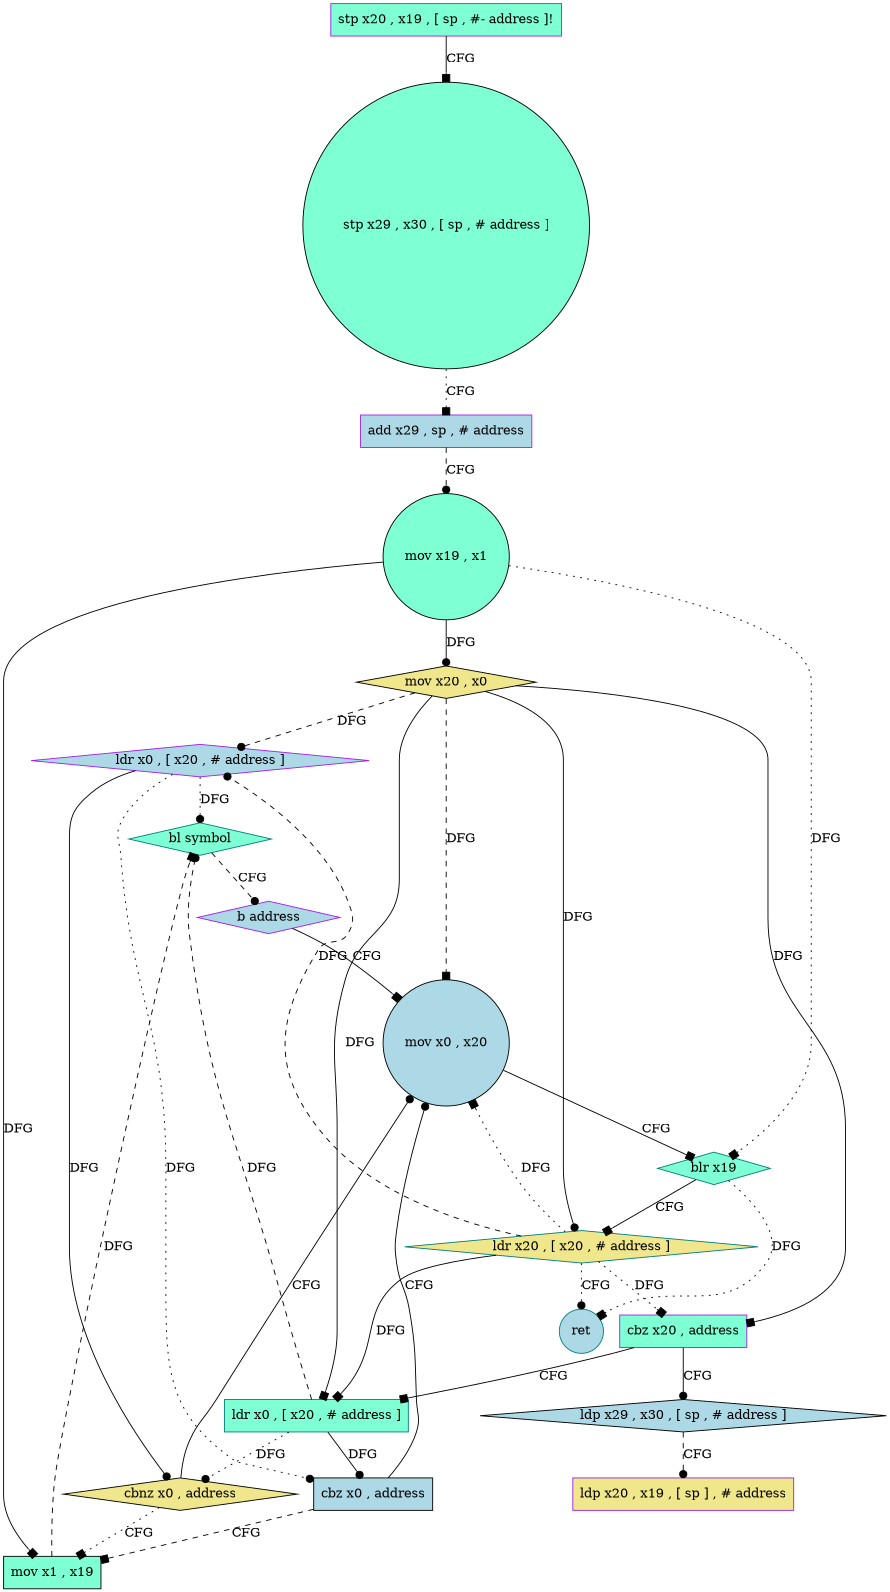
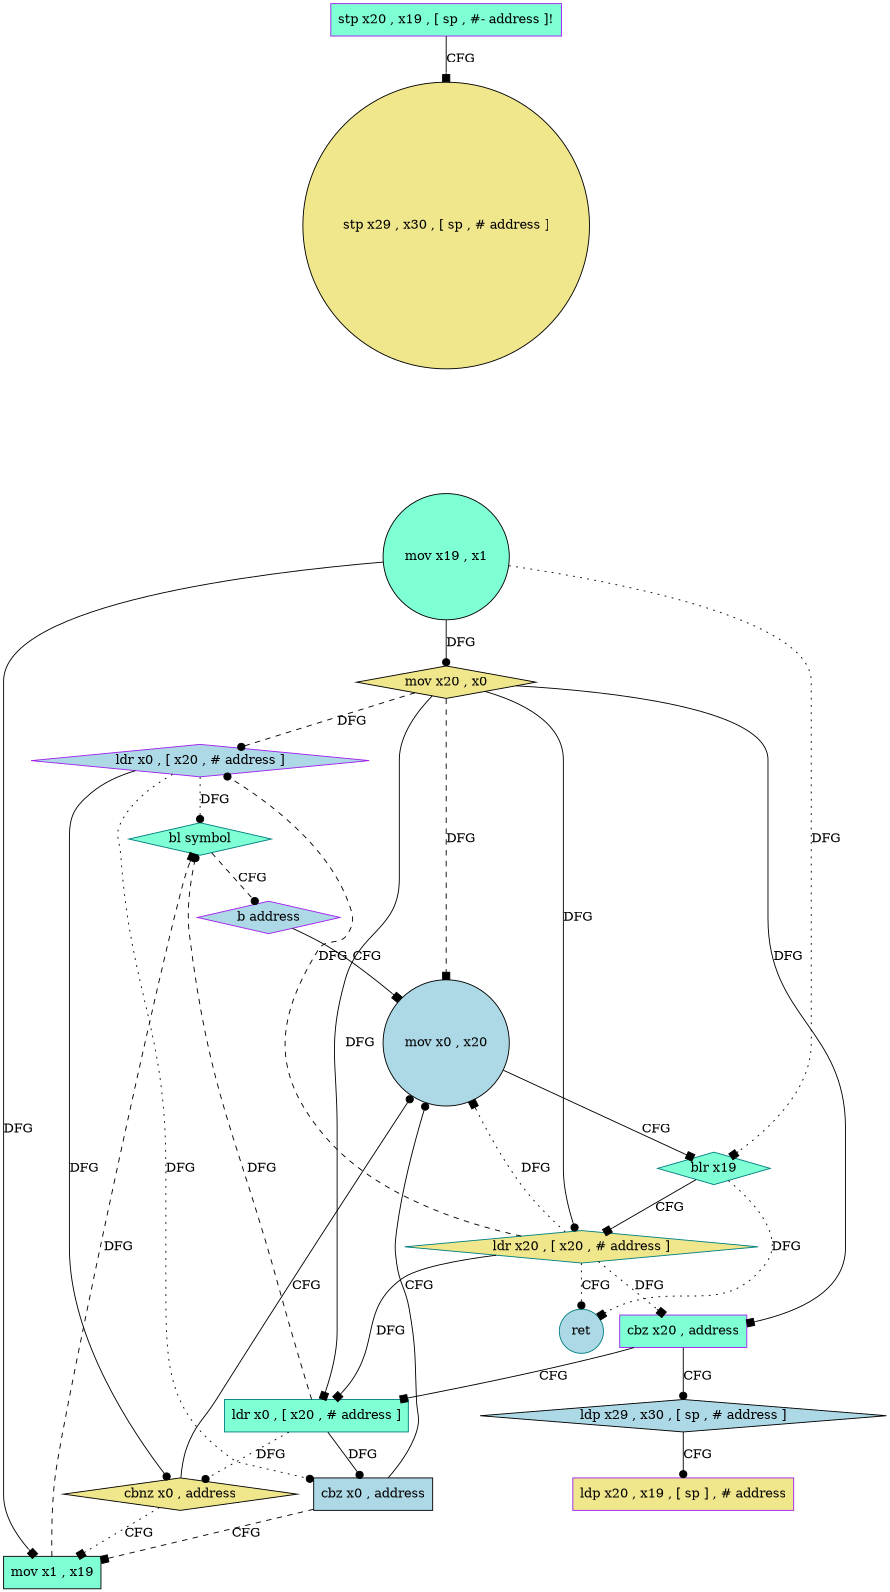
node "stp x29 , x30 , [ sp , # address ]": fillcolor aquamarine -> khaki
node "add x29 , sp , # address": removed
edge "ldp x29 , x30 , [ sp , # address ]" -> "ldp x20 , x19 , [ sp ] , # address": style dashed -> solid
